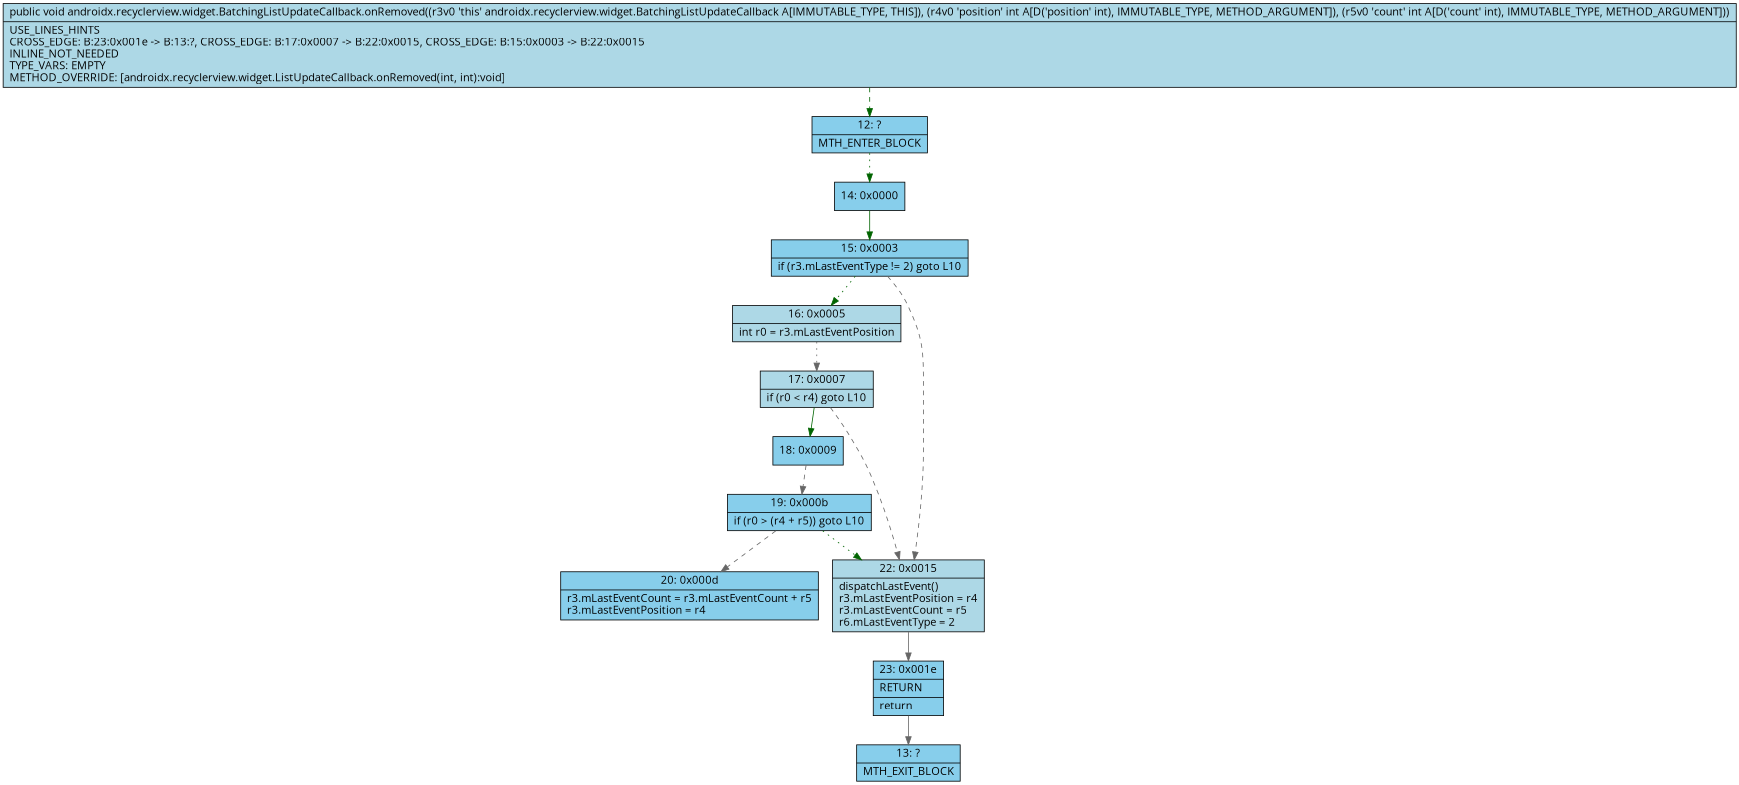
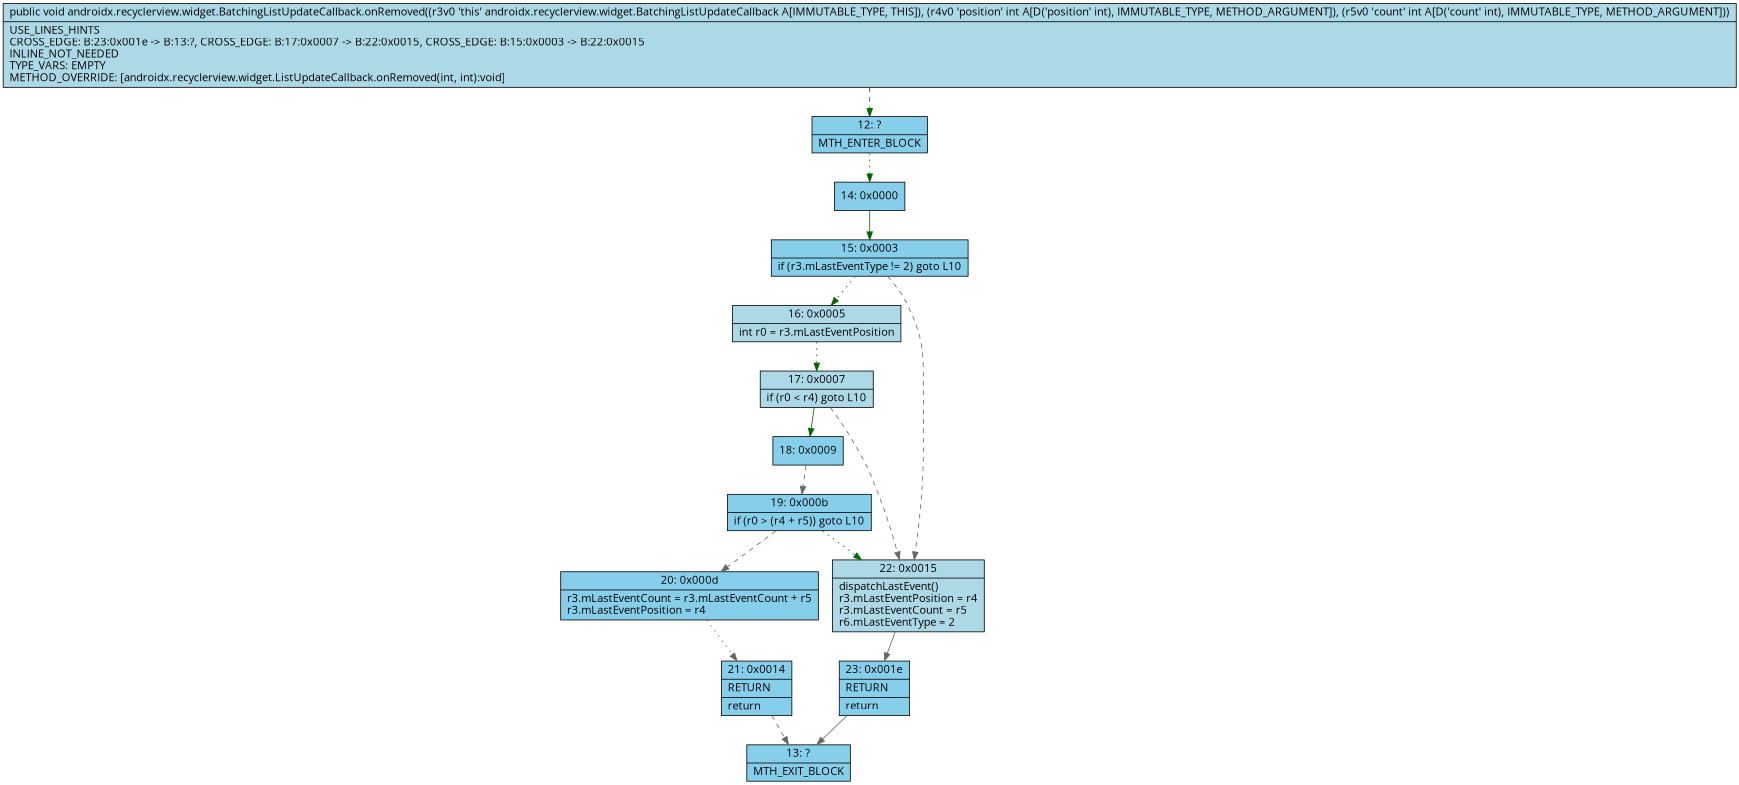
edge "16: 0x0005" -> "17: 0x0007": color gray40 -> darkgreen
node "21: 0x0014": added
